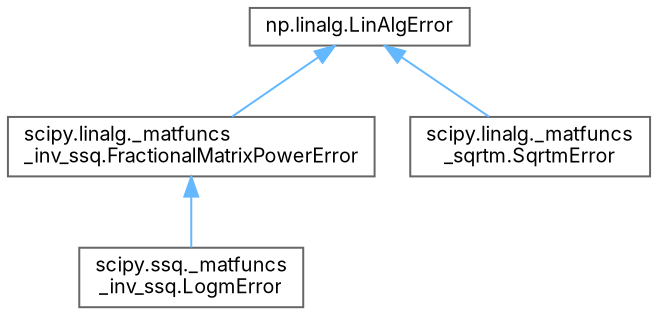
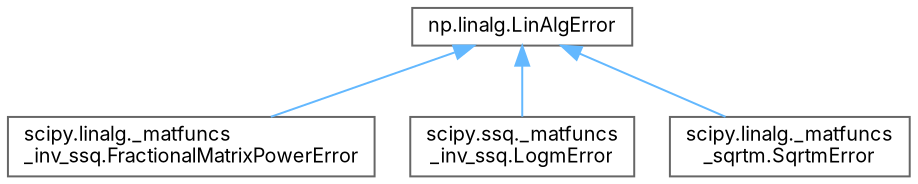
edge "scipy.ssq._matfuncs _inv_ssq.LogmError" -> "scipy.linalg._matfuncs _inv_ssq.FractionalMatrixPowerError": now "scipy.ssq._matfuncs _inv_ssq.LogmError" -> "np.linalg.LinAlgError"
